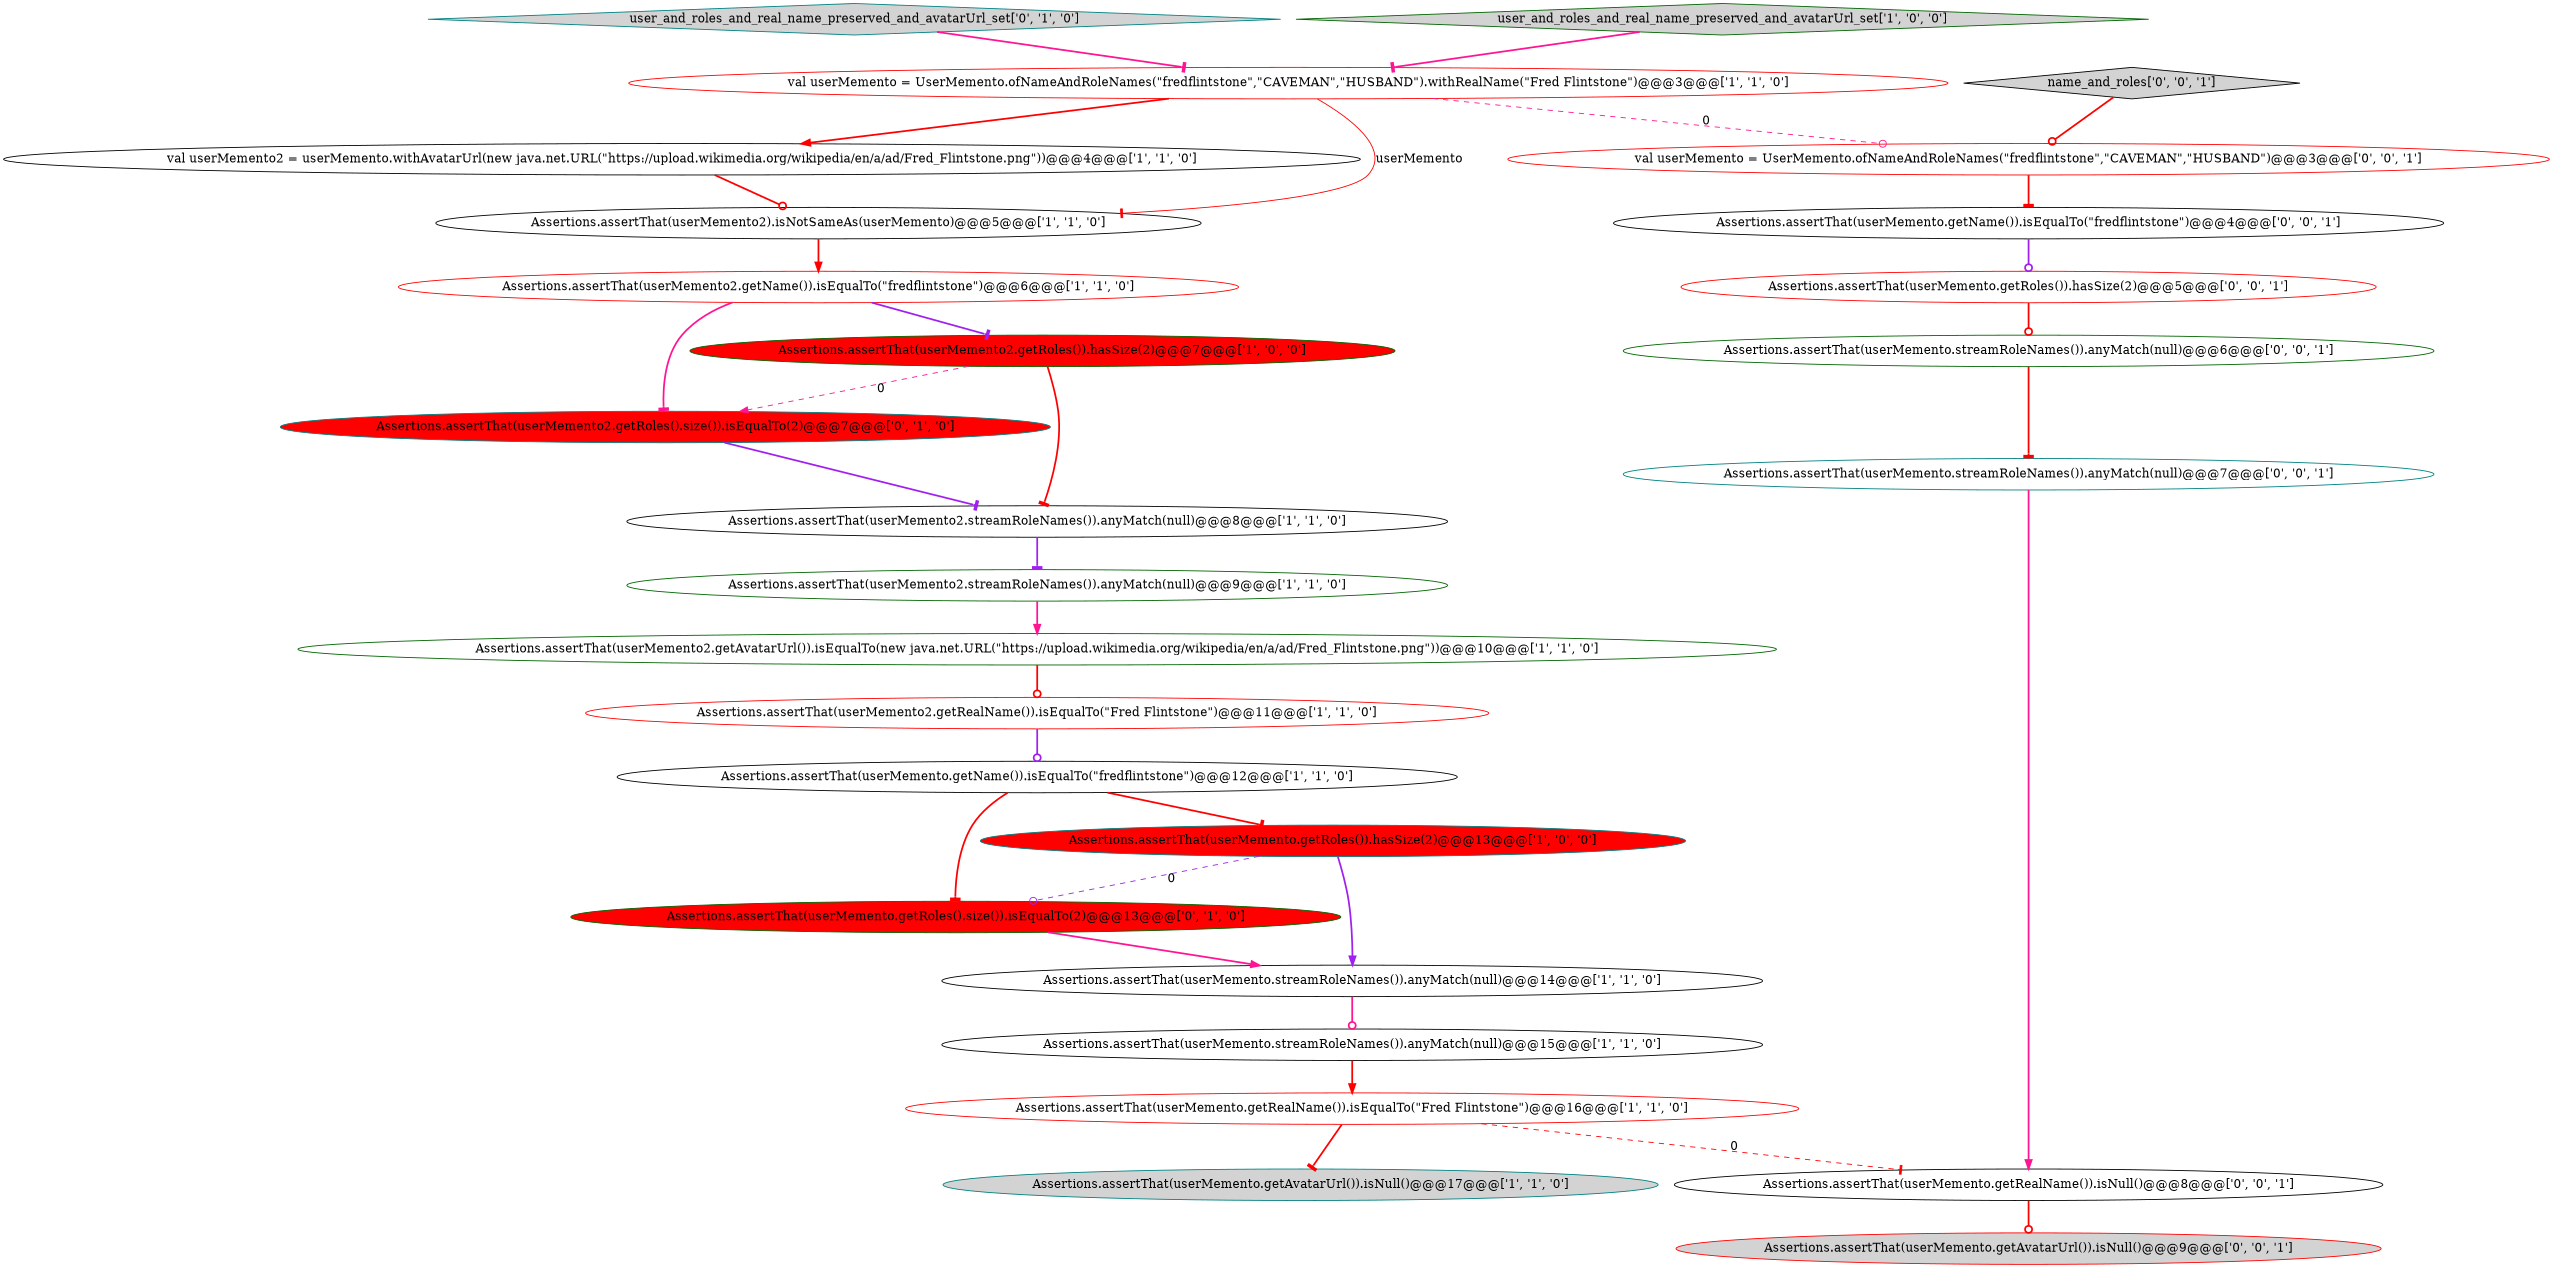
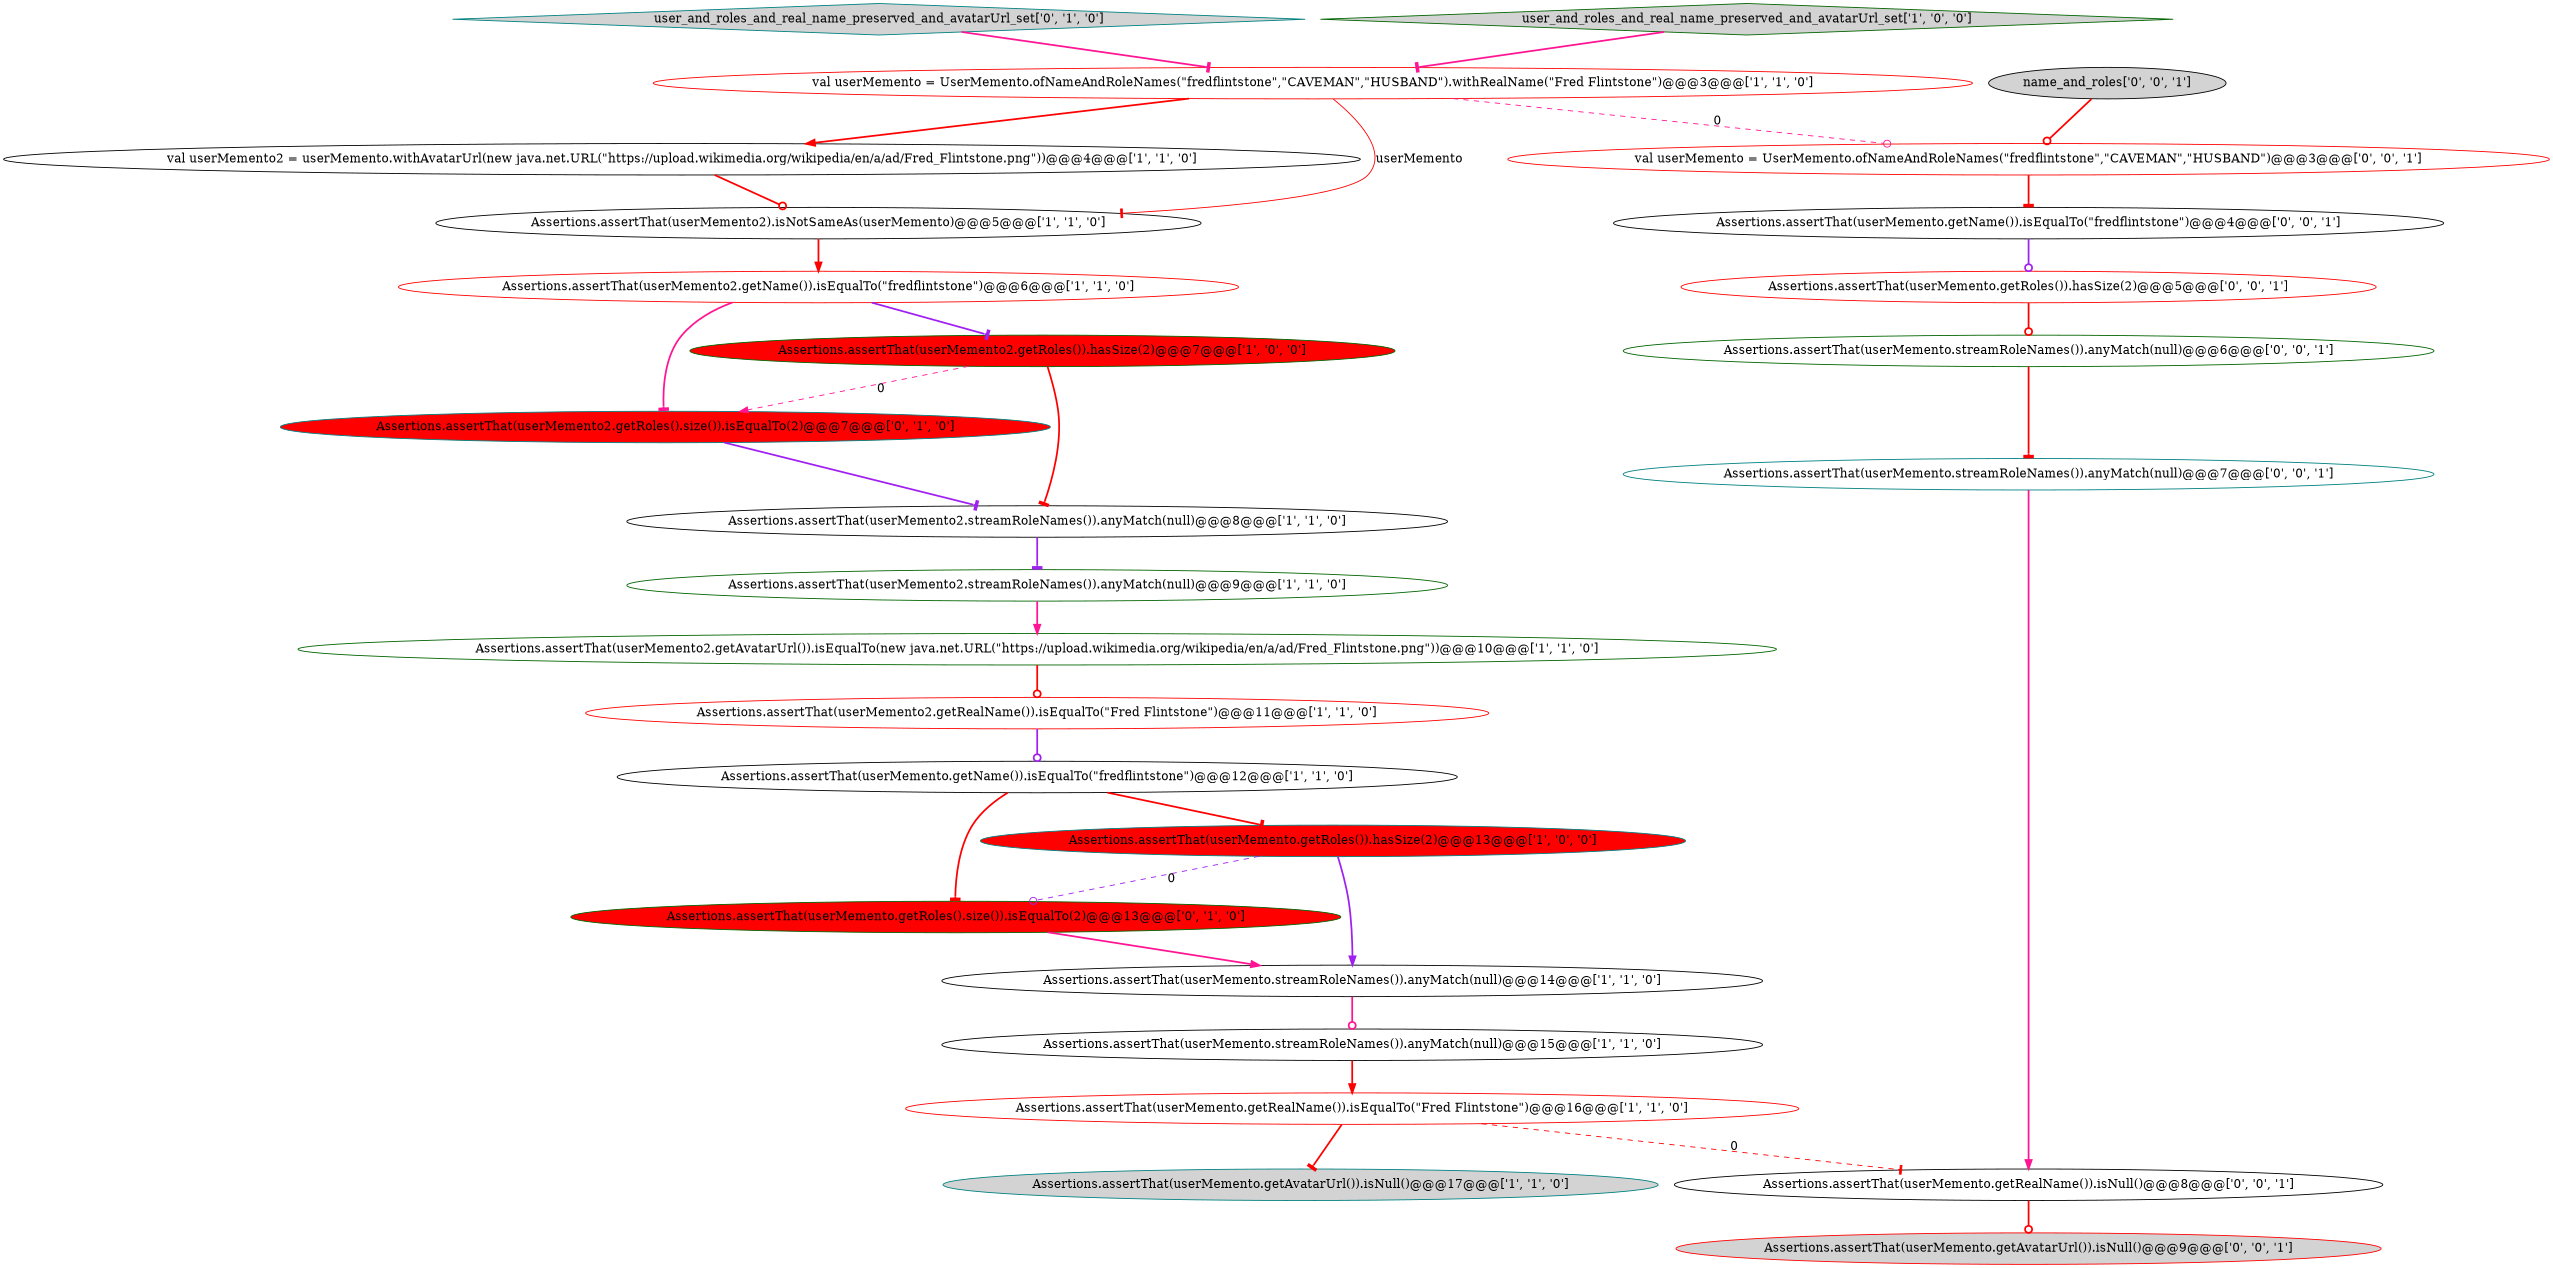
node "name_and_roles['0', '0', '1']": shape diamond -> ellipse
